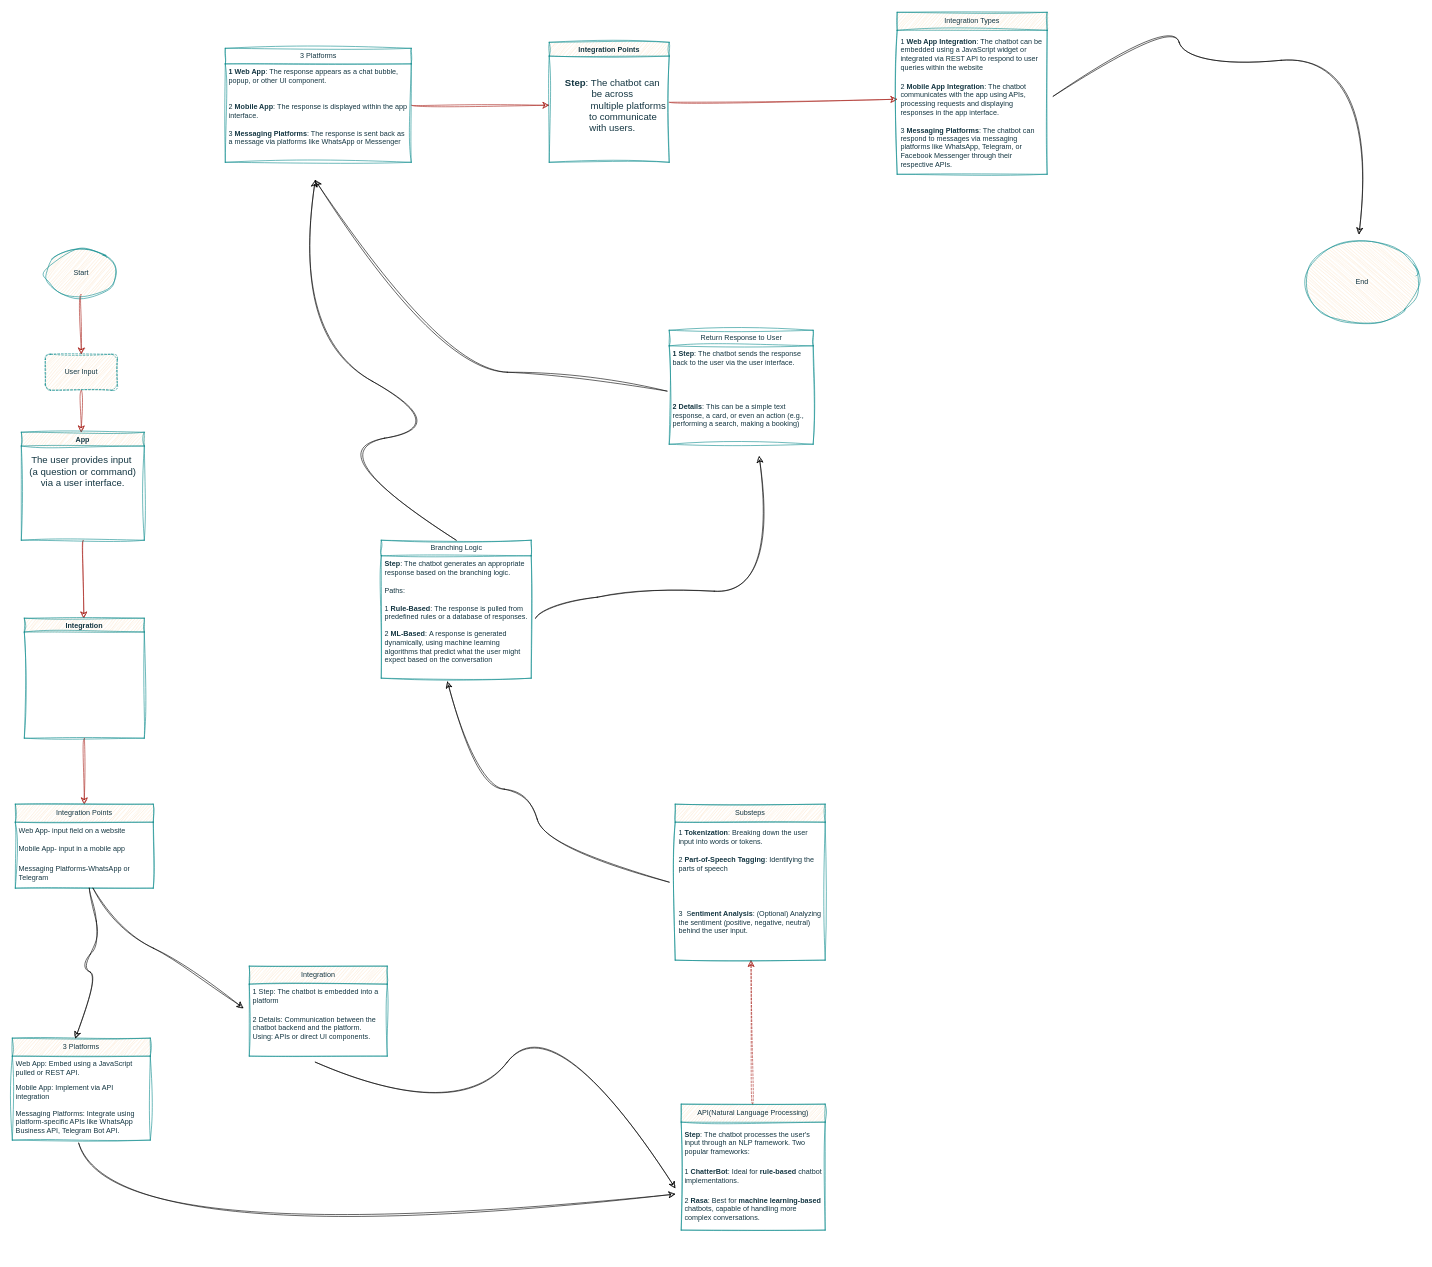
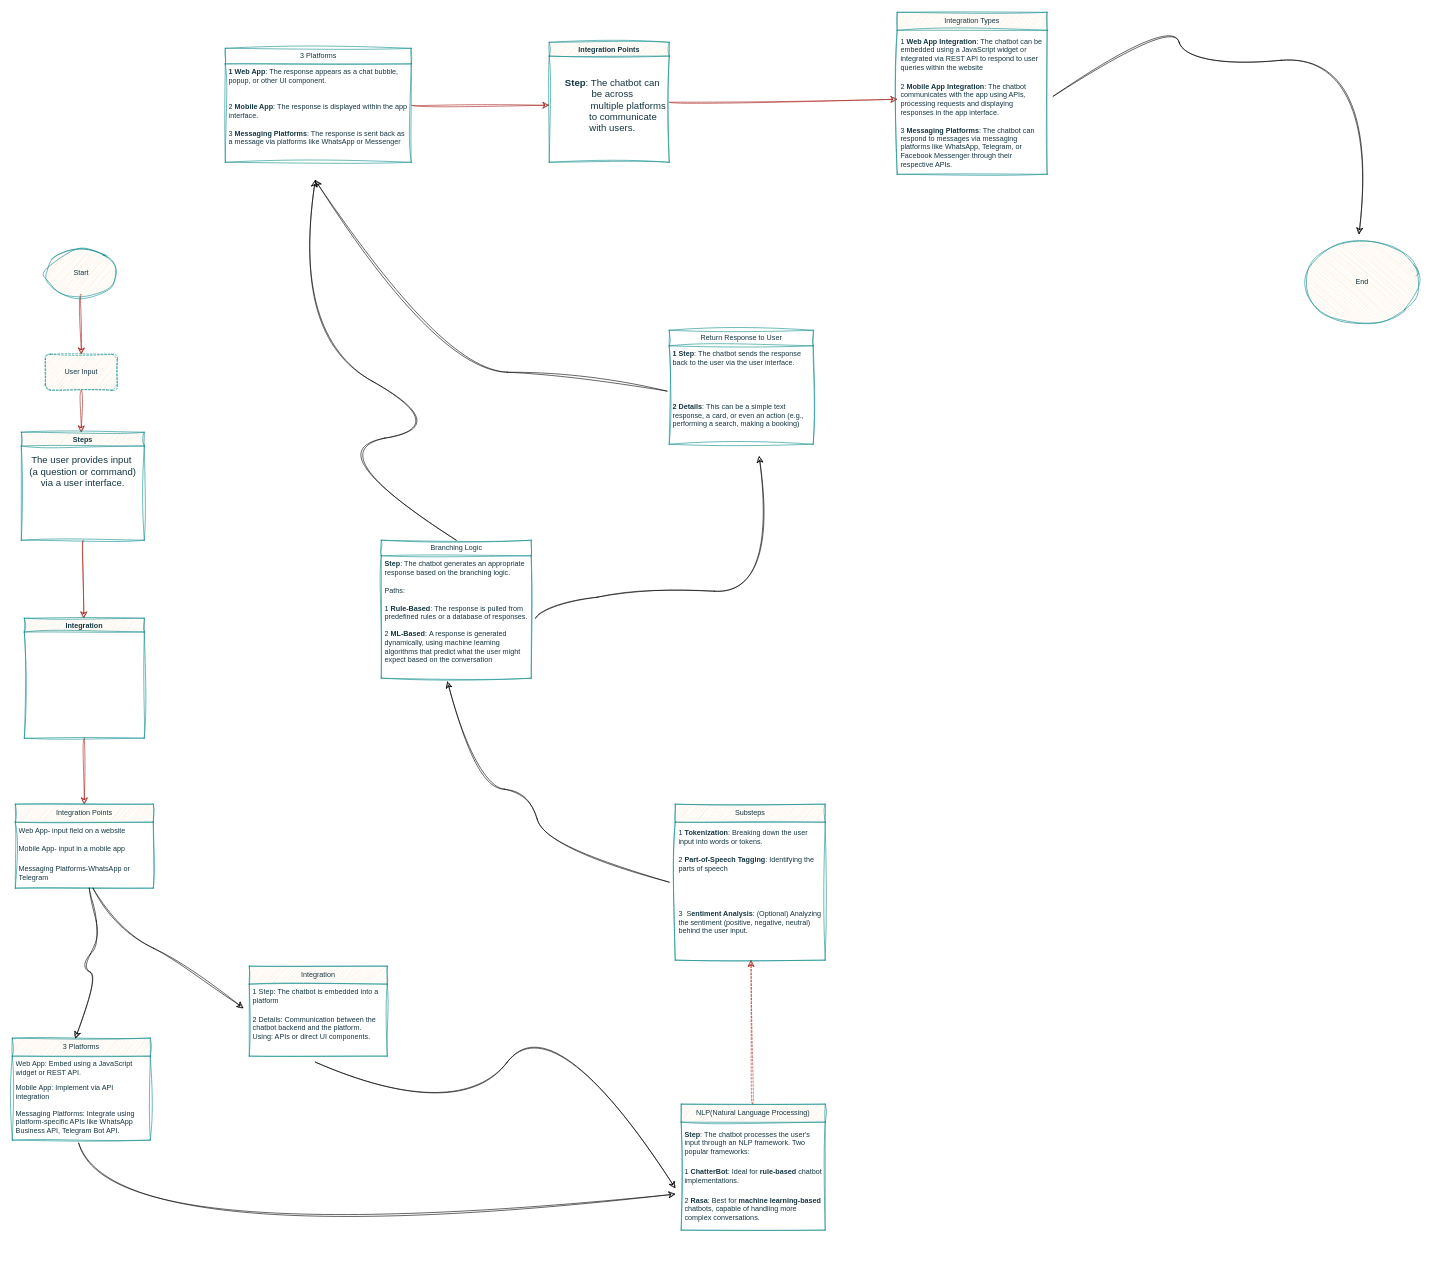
node "App": label "App" -> "Steps"
node "Web App: Embed using a JavaScript pulled or REST API.": label "Web App: Embed using a JavaScript pulled or REST API." -> "Web App: Embed using a JavaScript widget or REST API."
node "API(Natural Language Processing)": label "API(Natural Language Processing)" -> "NLP(Natural Language Processing)"
